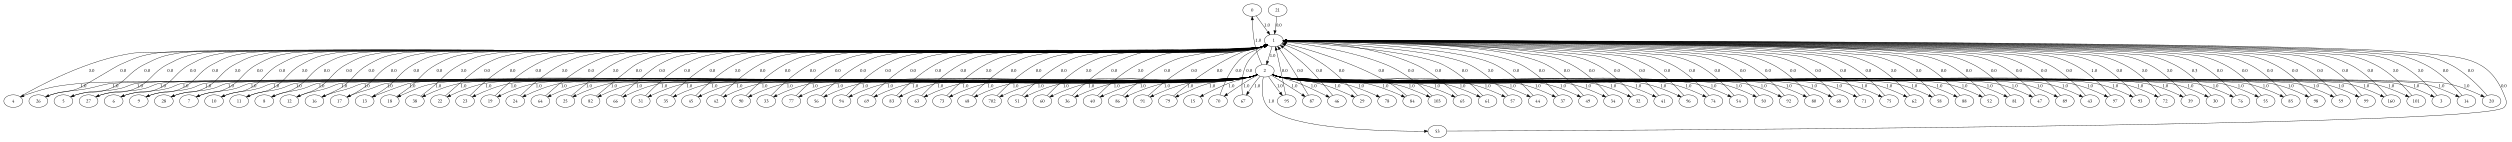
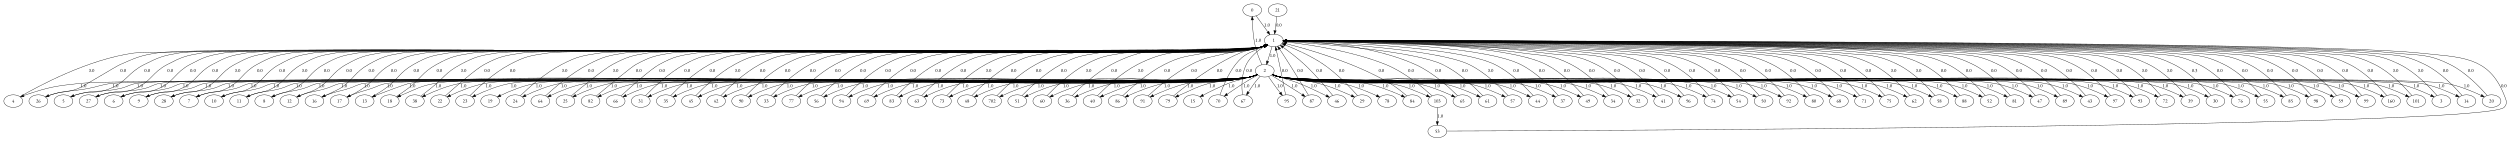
edge "19" -> "1": removed, label "0.0"
edge "97" -> "1": label "1.0" -> "0.0"
edge "2" -> "53": now "103" -> "53"
